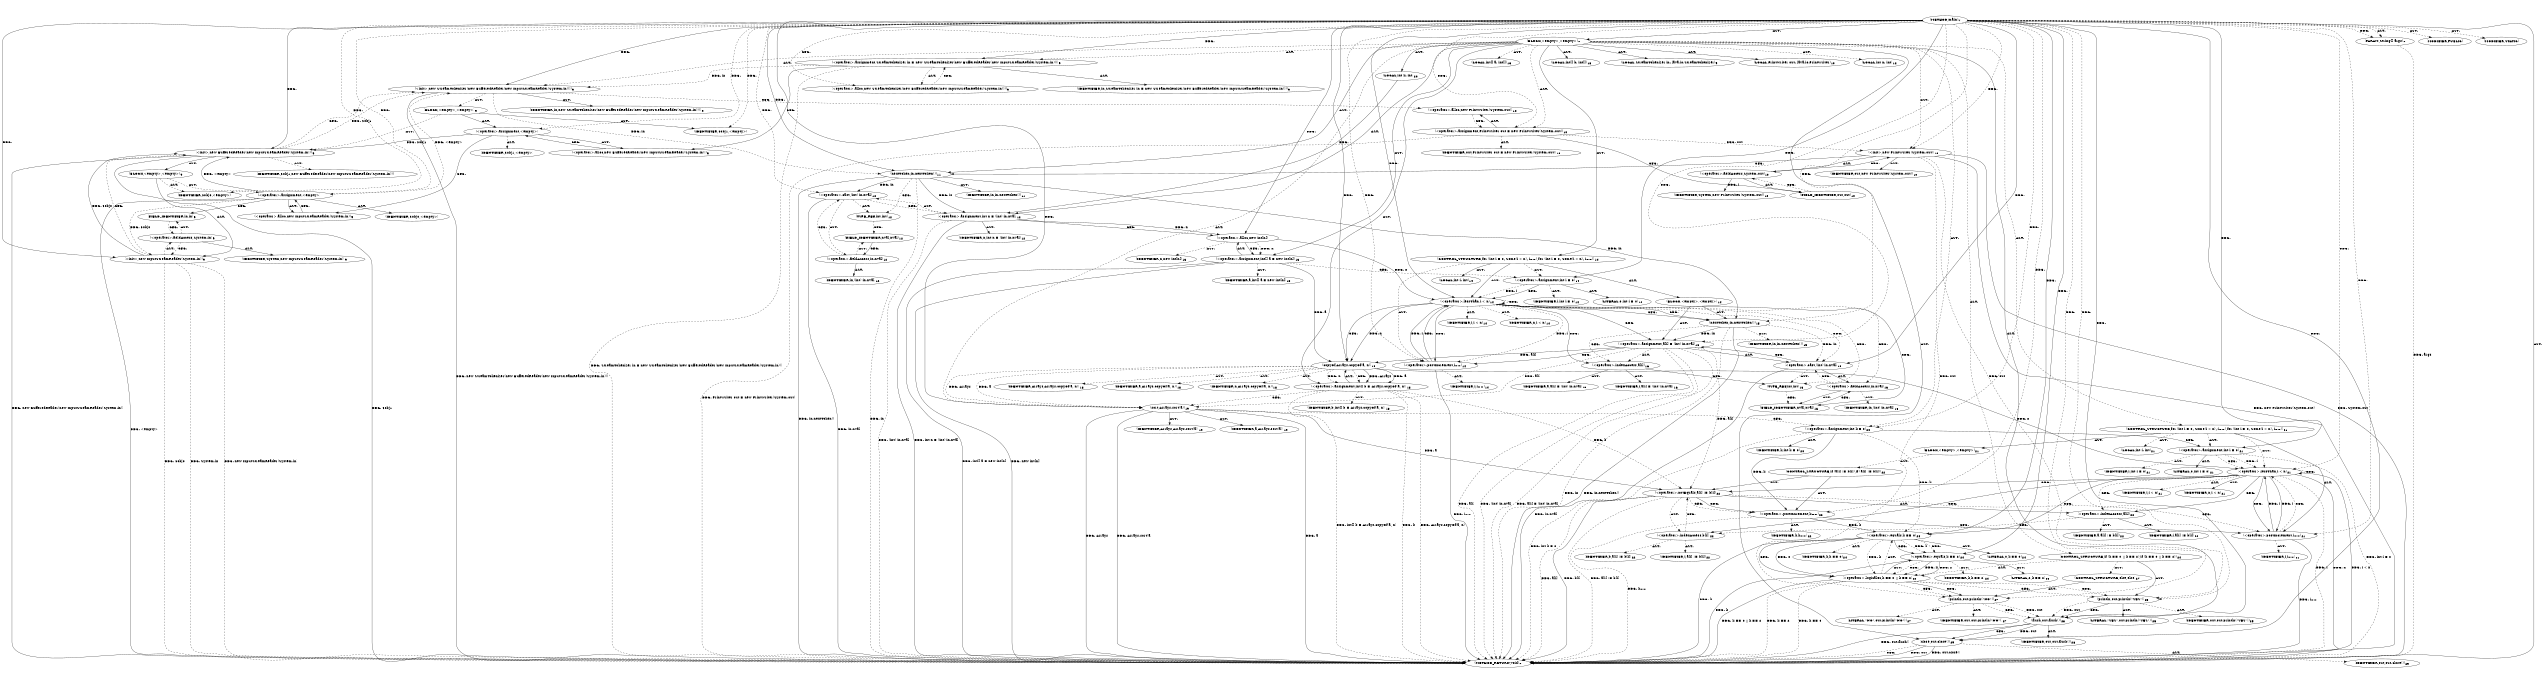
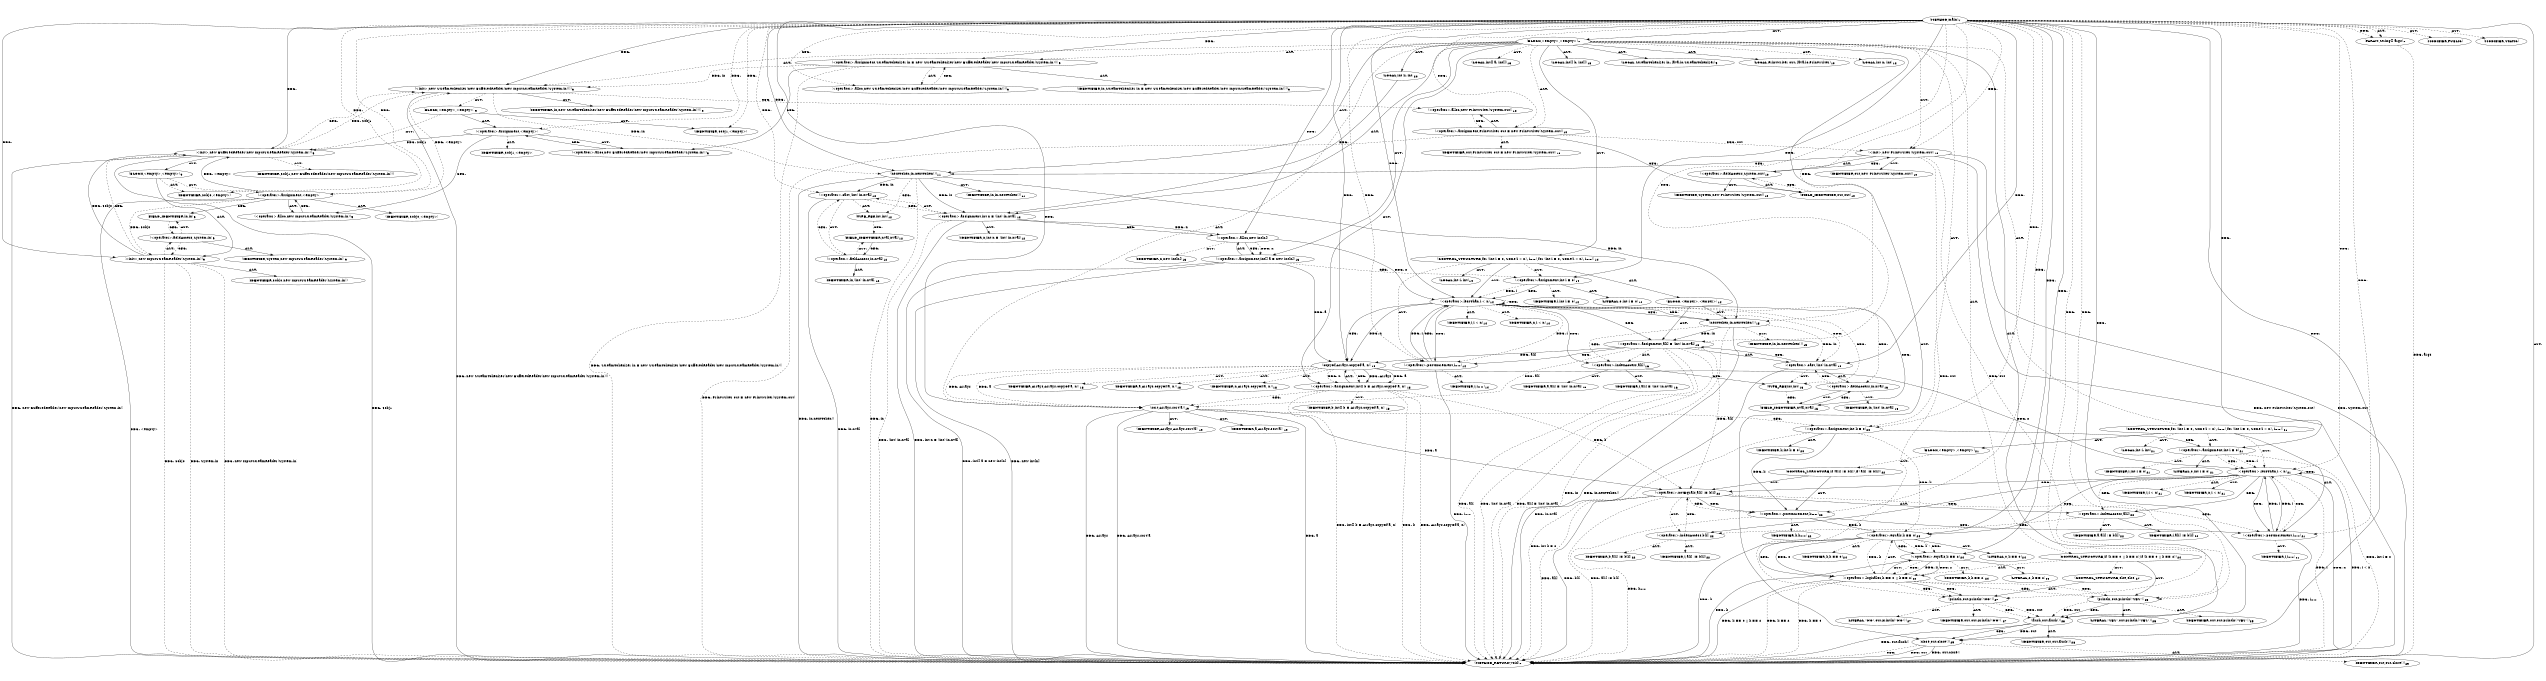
edge "(<operator>.fieldAccess,System.out)" -> "(<init>,new PrintWriter(System.out))": label "CDG: " -> "CFG: "
edge "(<operator>.fieldAccess,System.out)" -> "(IDENTIFIER,System,new PrintWriter(System.out))": label "DDG: i" -> "AST: "
node "(IDENTIFIER,$obj0,new InputStreamReader(System.in))": added
node "(IDENTIFIER,a,int[] a = new int[n])": removed
